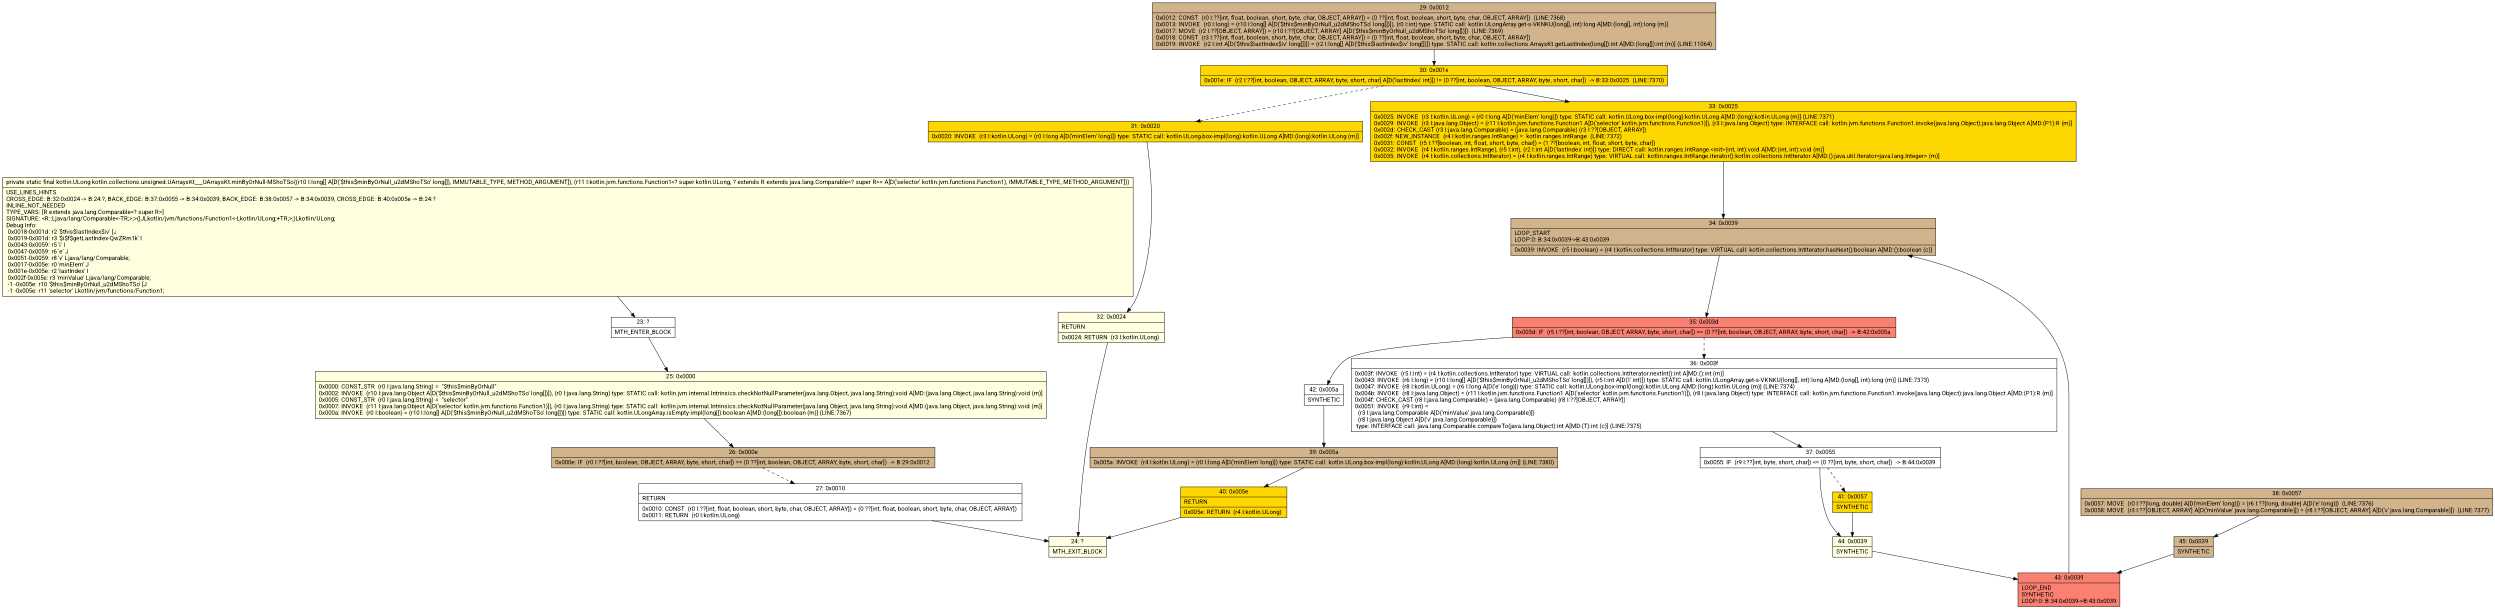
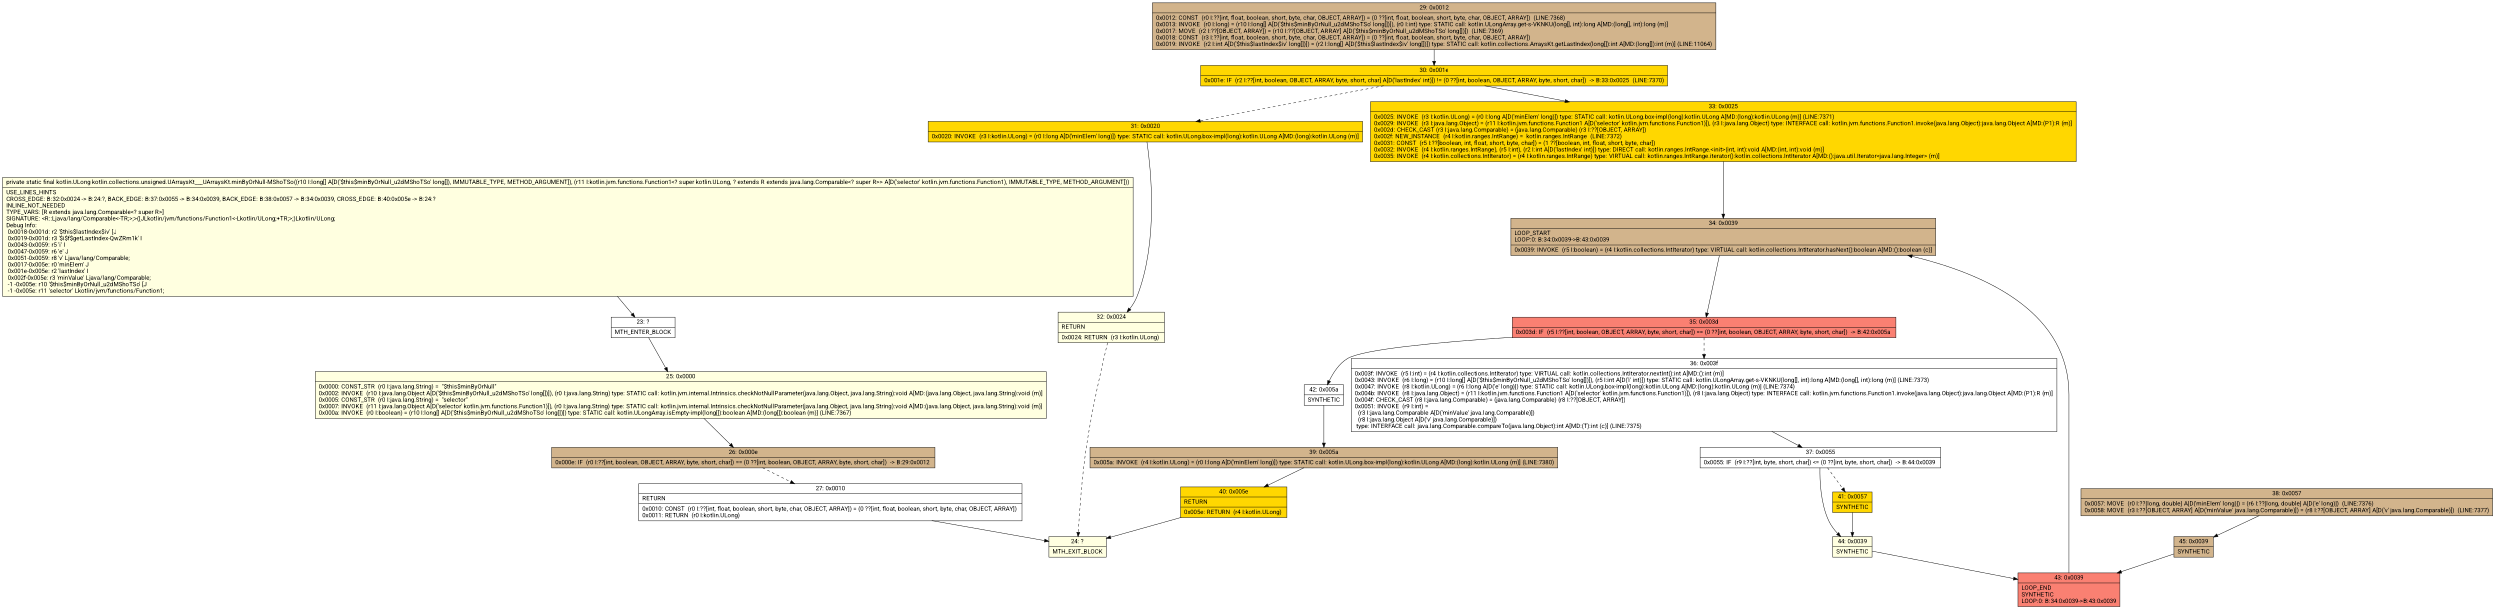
edge "32: 0x0024" -> "24: ?": style solid -> dashed
